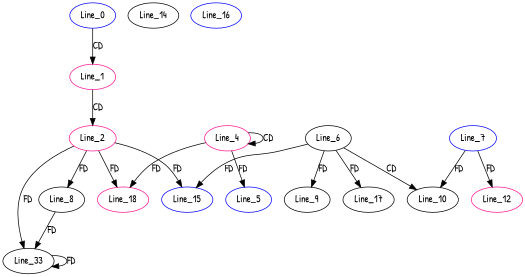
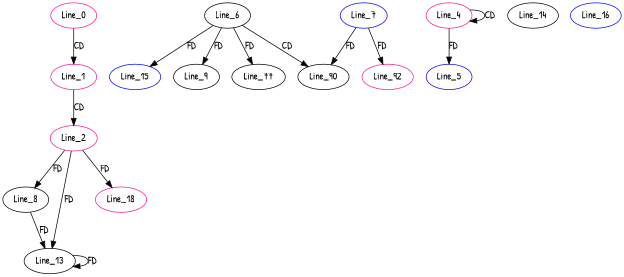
node "Line_0": color blue -> deeppink
edge "Line_2" -> "Line_15": removed, label "FD"
edge "Line_4" -> "Line_18": removed, label "FD"
node "Line_17": label "Line_17" -> "Line_77"
node "Line_10": label "Line_10" -> "Line_90"
node "Line_12": label "Line_12" -> "Line_92"
node "Line_33": label "Line_33" -> "Line_13"
